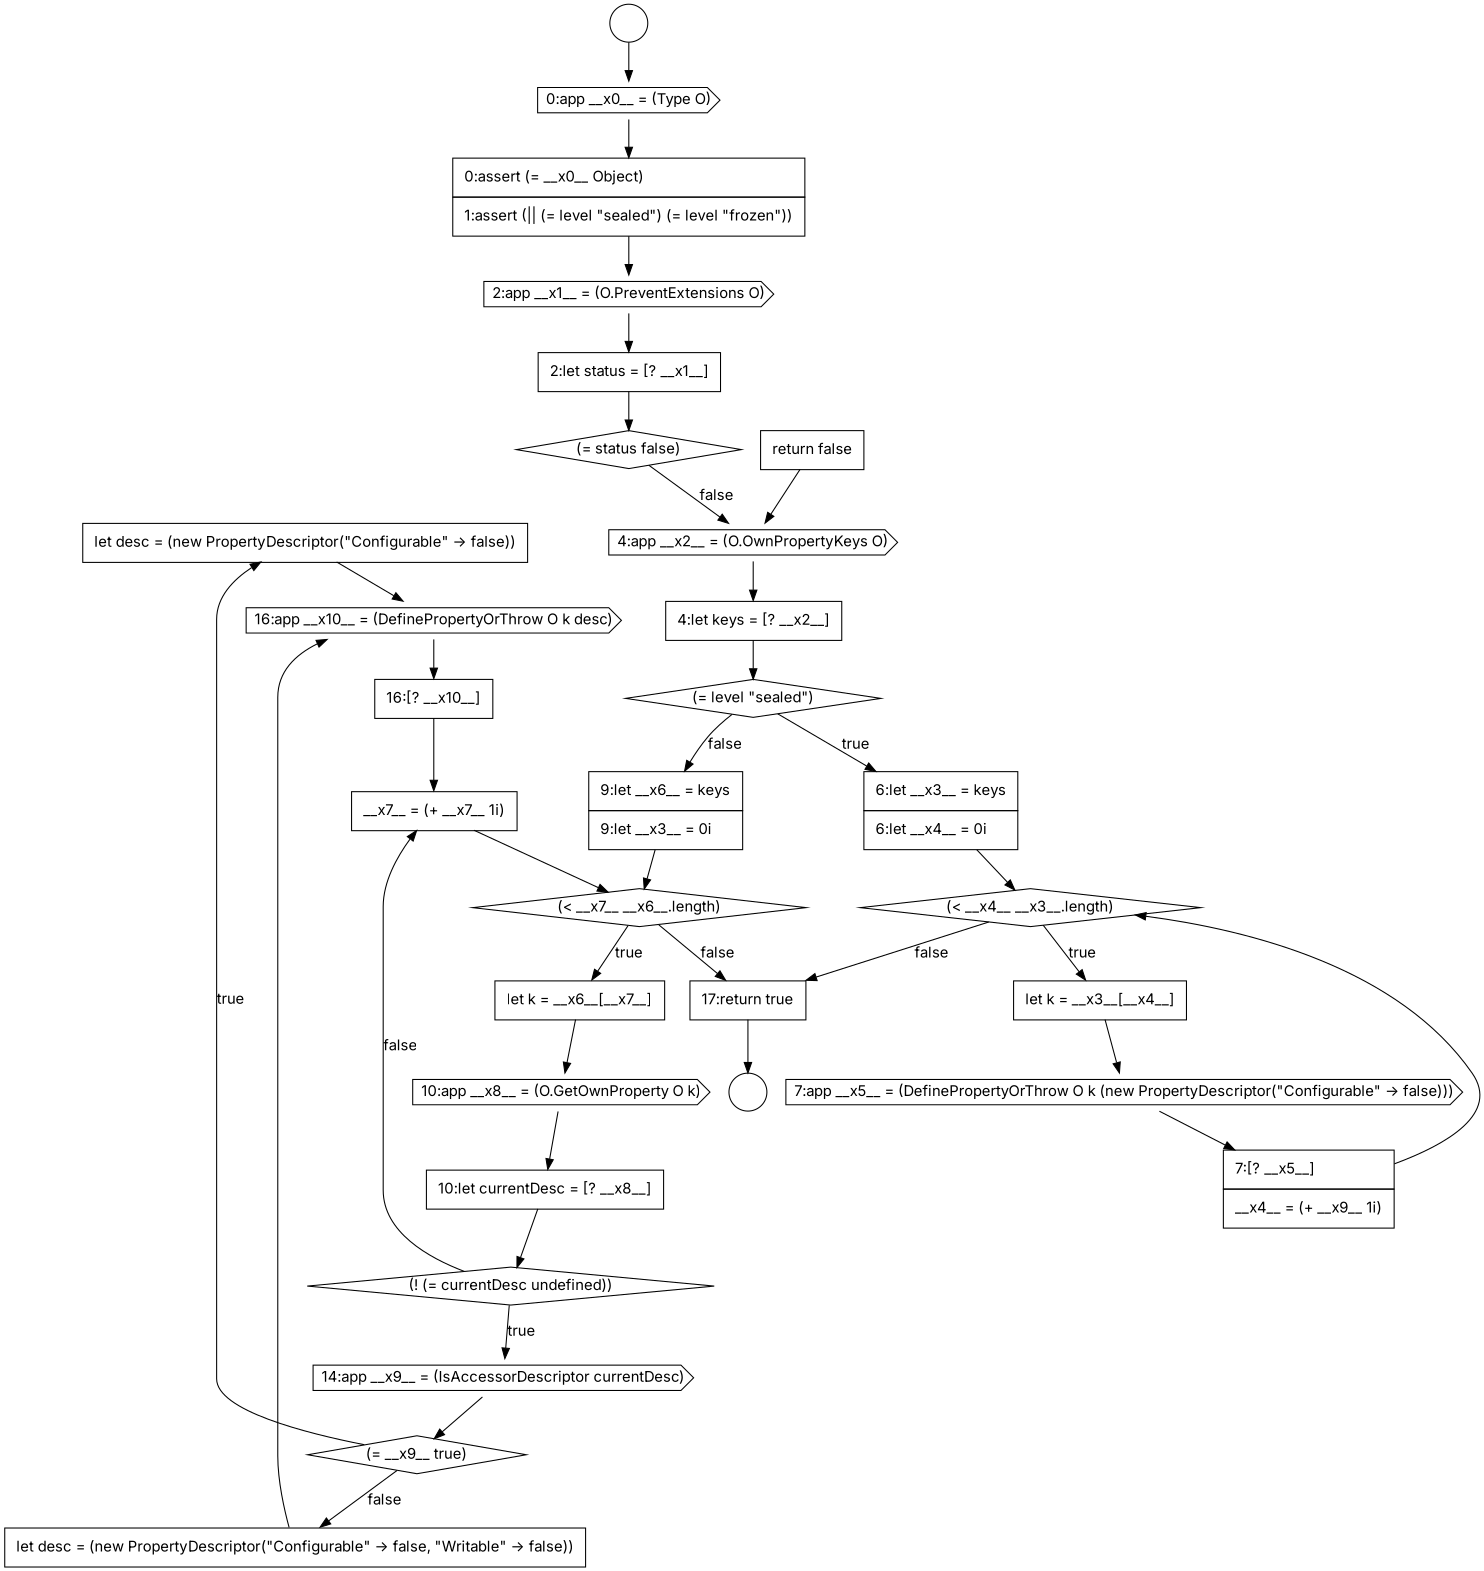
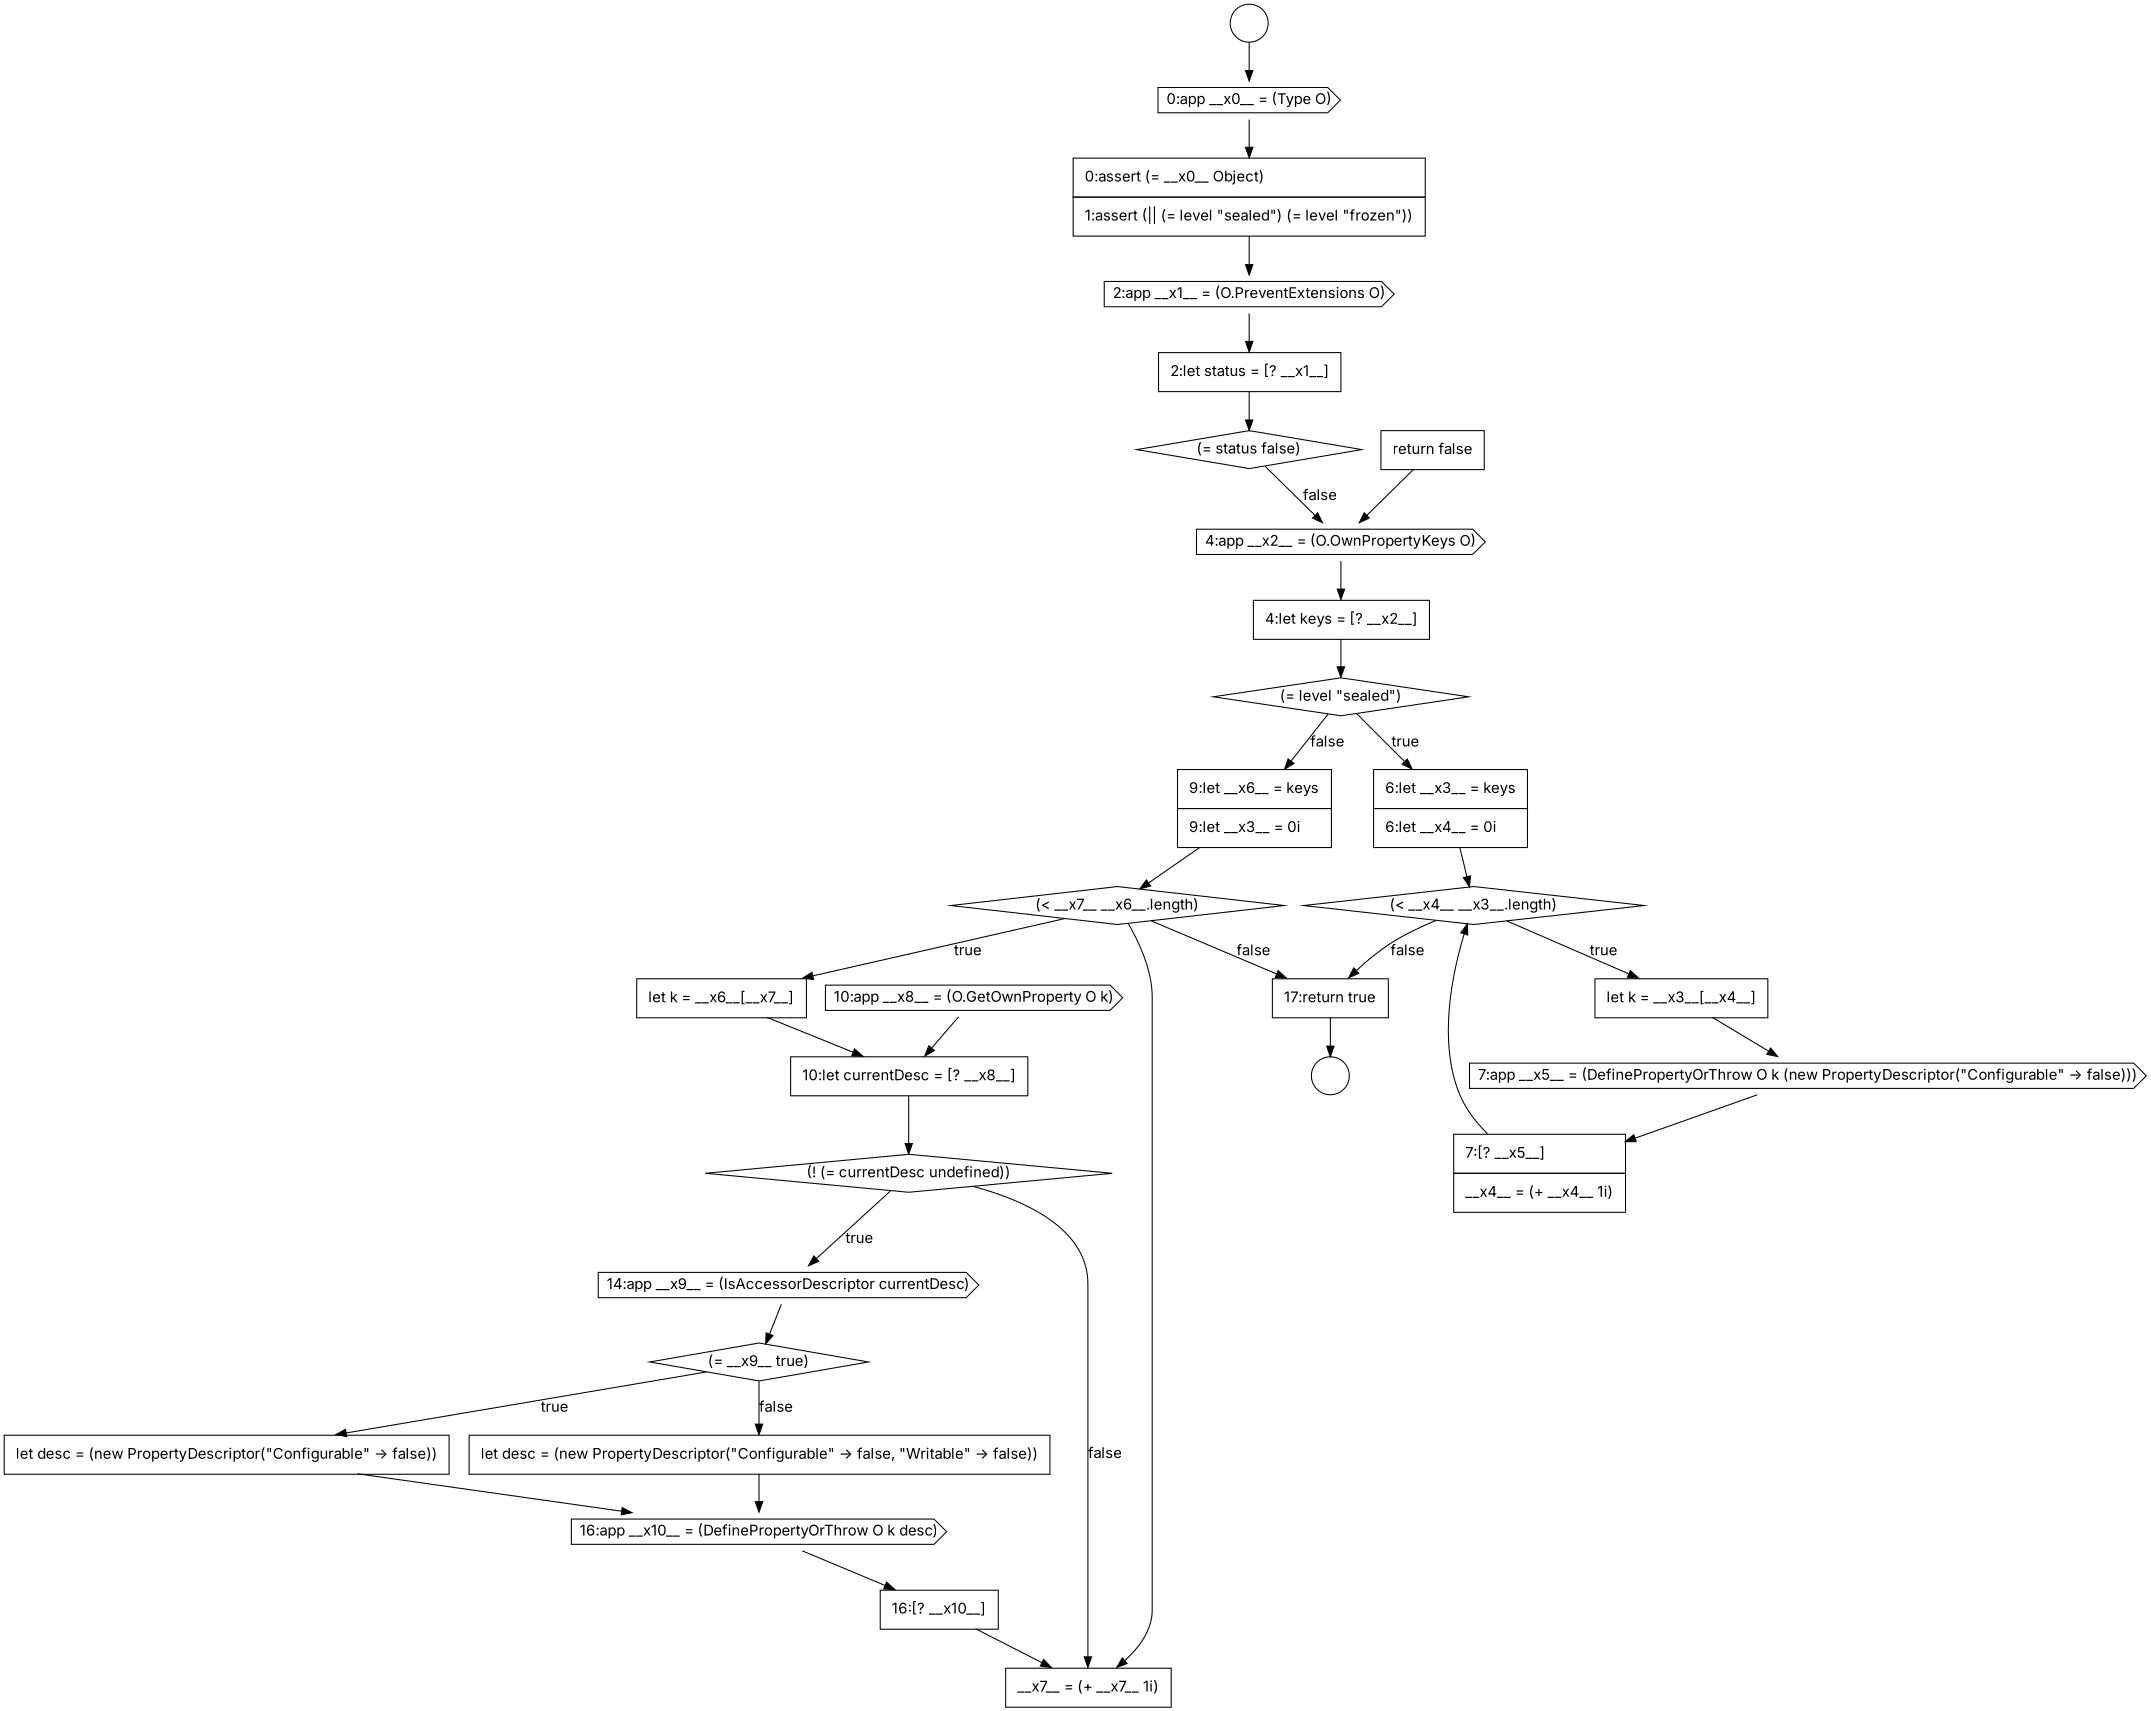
edge "__x7__ = (+ __x7__ 1i)" -> "(< __x7__ __x6__.length)": reversed
edge "let k = __x6__[__x7__]" -> "10:app __x8__ = (O.GetOwnProperty O k)": now "let k = __x6__[__x7__]" -> "10:let currentDesc = [? __x8__]"
node "7:[? __x5__]": text "__x4__ = (+ __x9__ 1i)" -> "__x4__ = (+ __x4__ 1i)"
